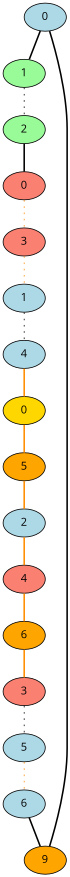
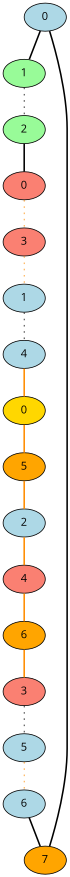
node "9": label "9" -> "7"
